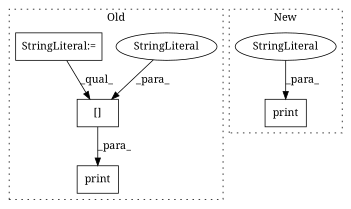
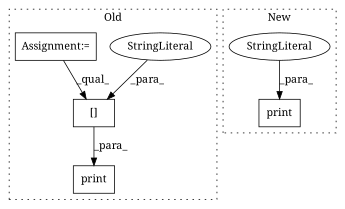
node "StringLiteral:=": label "StringLiteral:=" -> "Assignment:="
